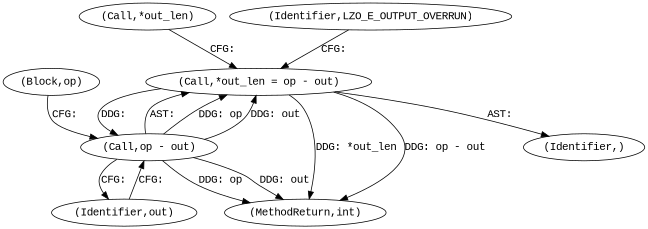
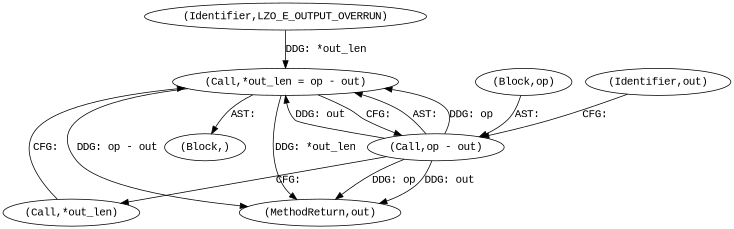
edge "(Identifier,LZO_E_OUTPUT_OVERRUN)" -> "(Call,*out_len = op - out)": label "CFG: " -> "DDG: *out_len"
edge "(Block,op)" -> "(Call,op - out)": label "CFG: " -> "AST: "
edge "(Call,*out_len = op - out)" -> "(Call,op - out)": label "DDG: " -> "CFG: "
node "(Identifier,)": label "(Identifier,)" -> "(Block,)"
edge "(Call,op - out)" -> "(Identifier,out)": now "(Call,op - out)" -> "(Call,*out_len)"
node "(MethodReturn,int)": label "(MethodReturn,int)" -> "(MethodReturn,out)"
